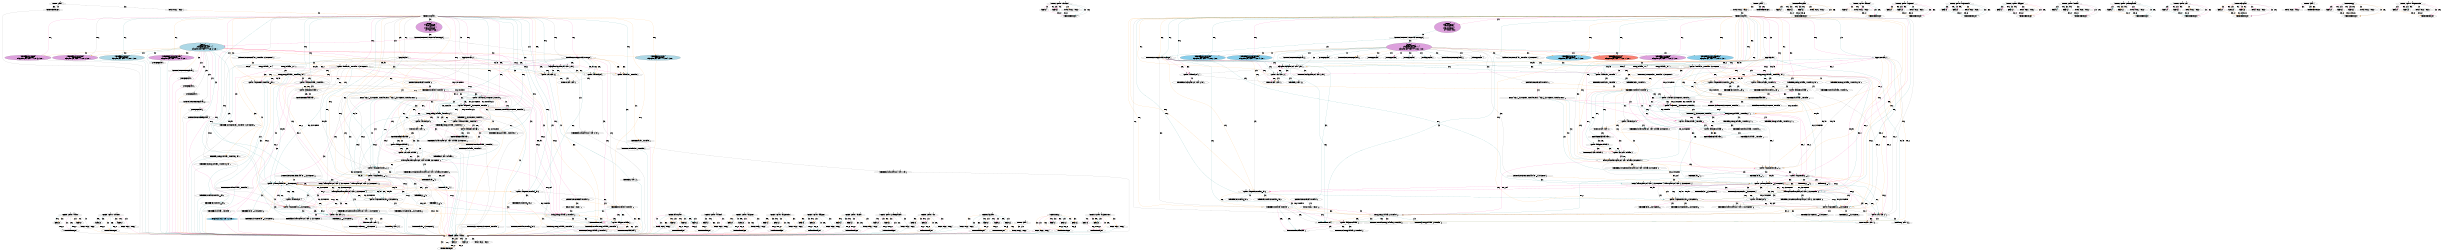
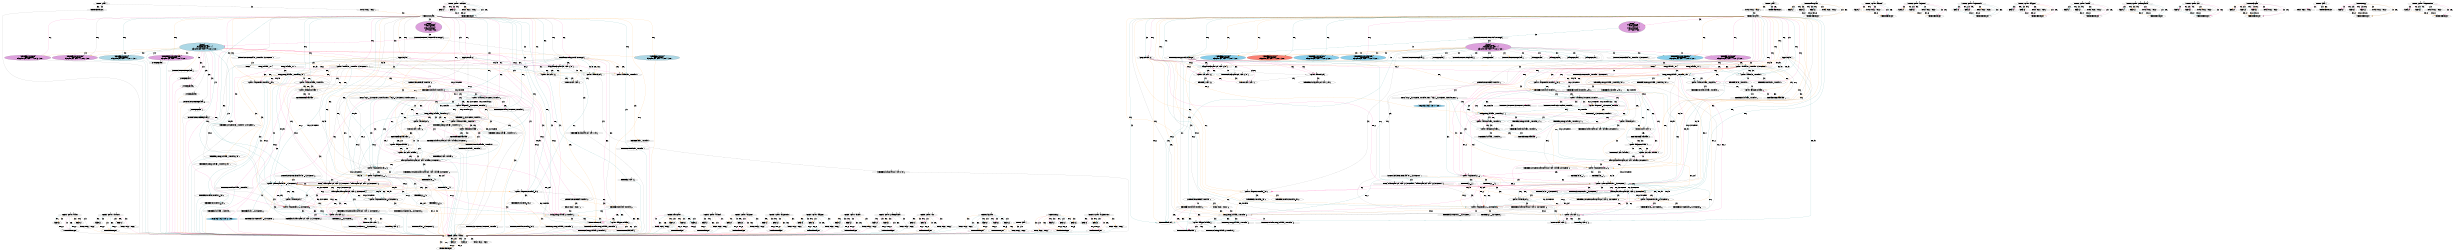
node "<(LOCAL,int32 i: int32)<SUB>17</SUB>>": added
